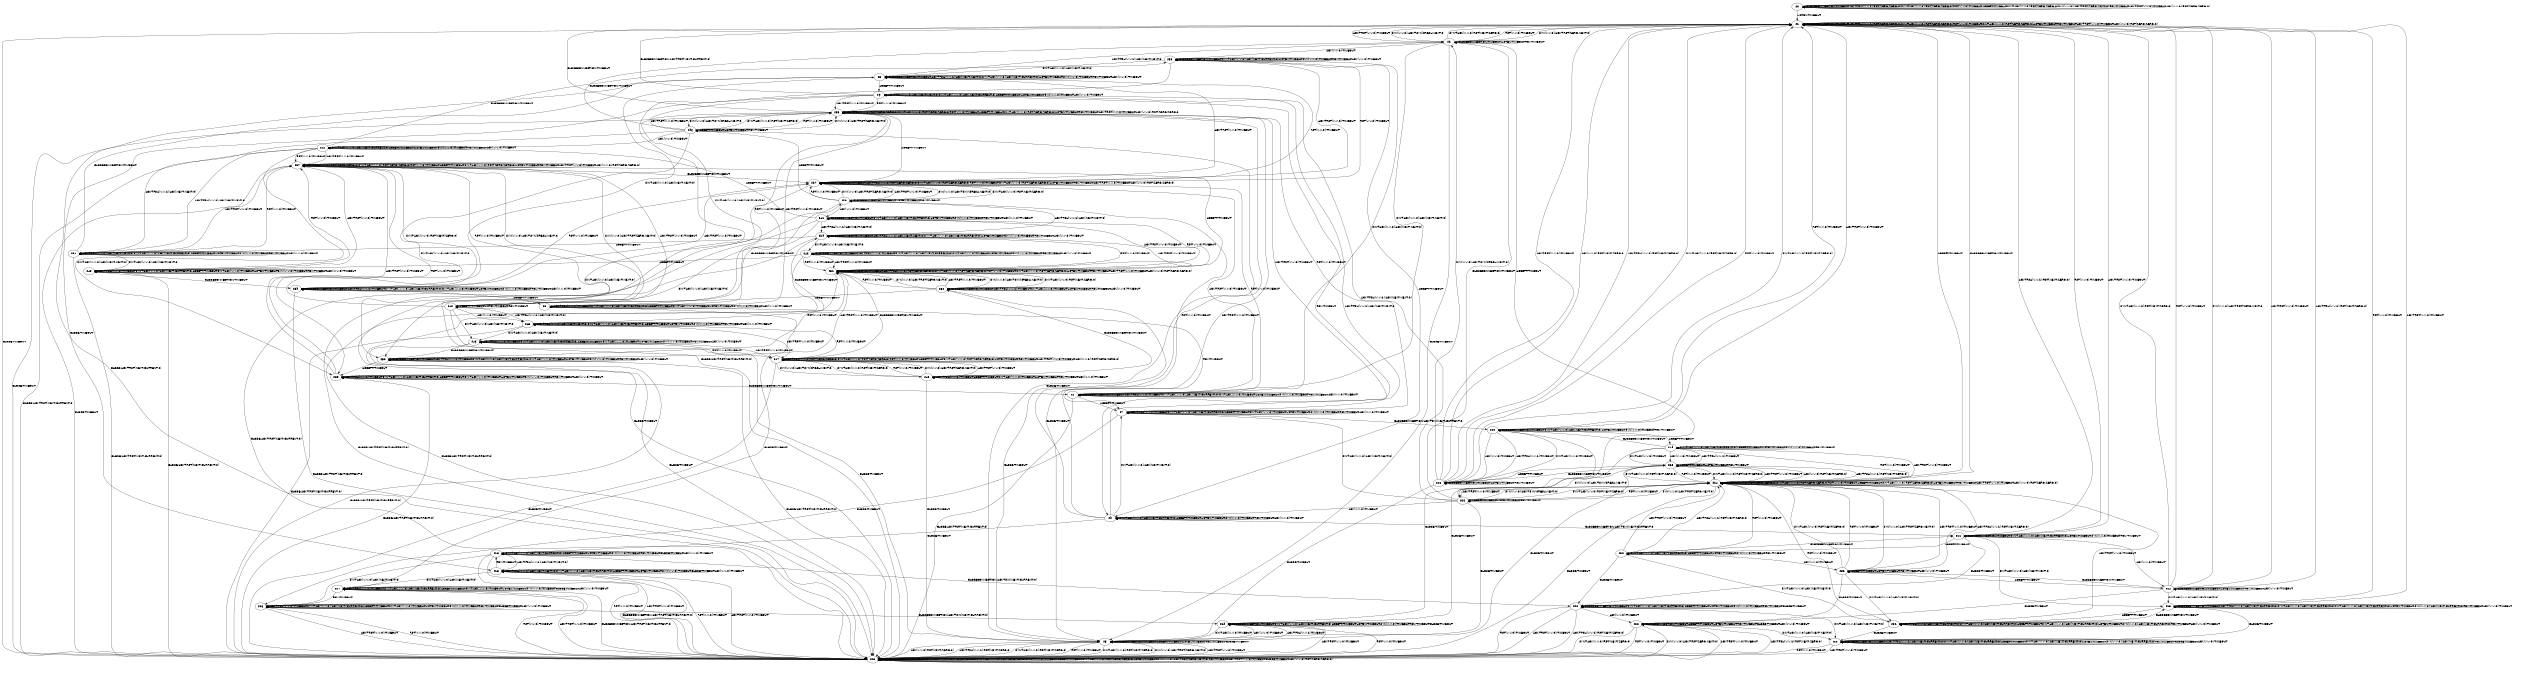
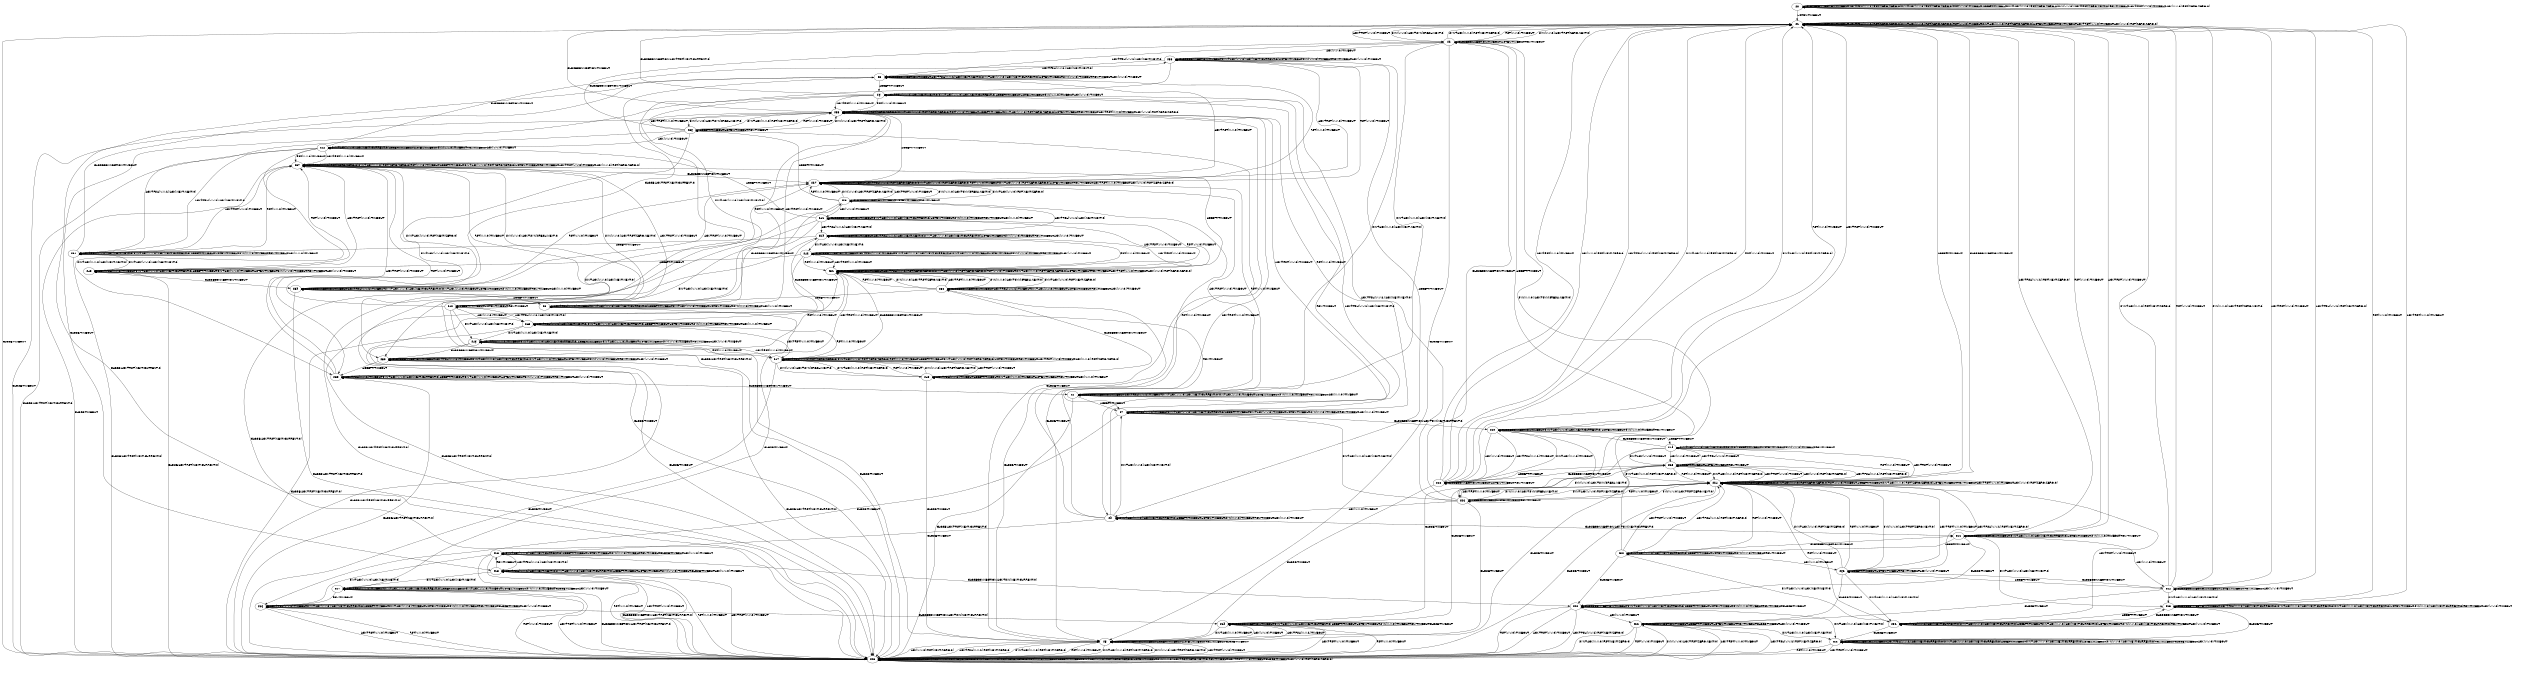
edge "s38" -> "s3": label "FIN+ACK(V,V,0)/ACK(NEXT,NEXT,0)" -> "ACK+PSH(V,V,1)/ACK(NEXT,NEXT,0)"
node "s96": label "s96" -> "s36"
edge "s3" -> "s39": label "FIN+ACK(V,V,0)/ACK(NEXT,NEXT,0)" -> "CLOSE/ACK+RST(NEXT,CURRENT,0)"
edge "s12" -> "s2": now "s50" -> "s2"
node "s52": label "s52" -> "s62"
